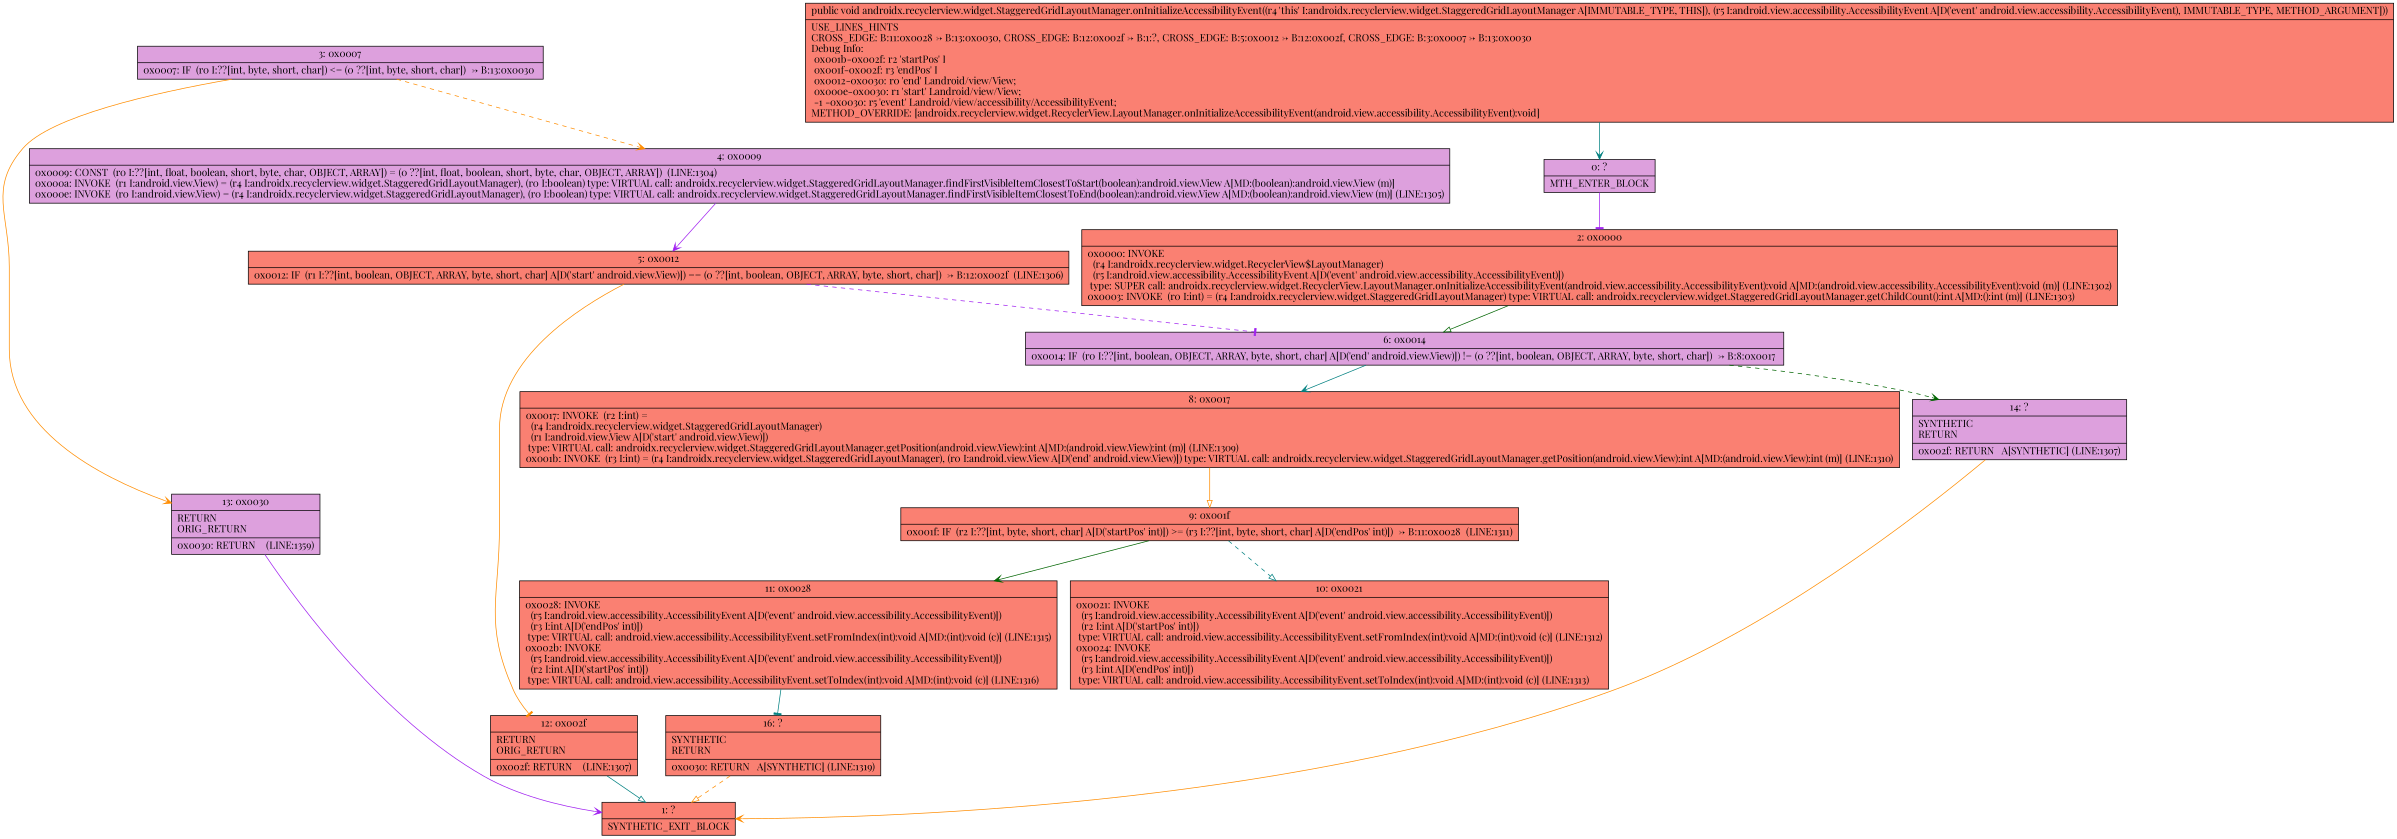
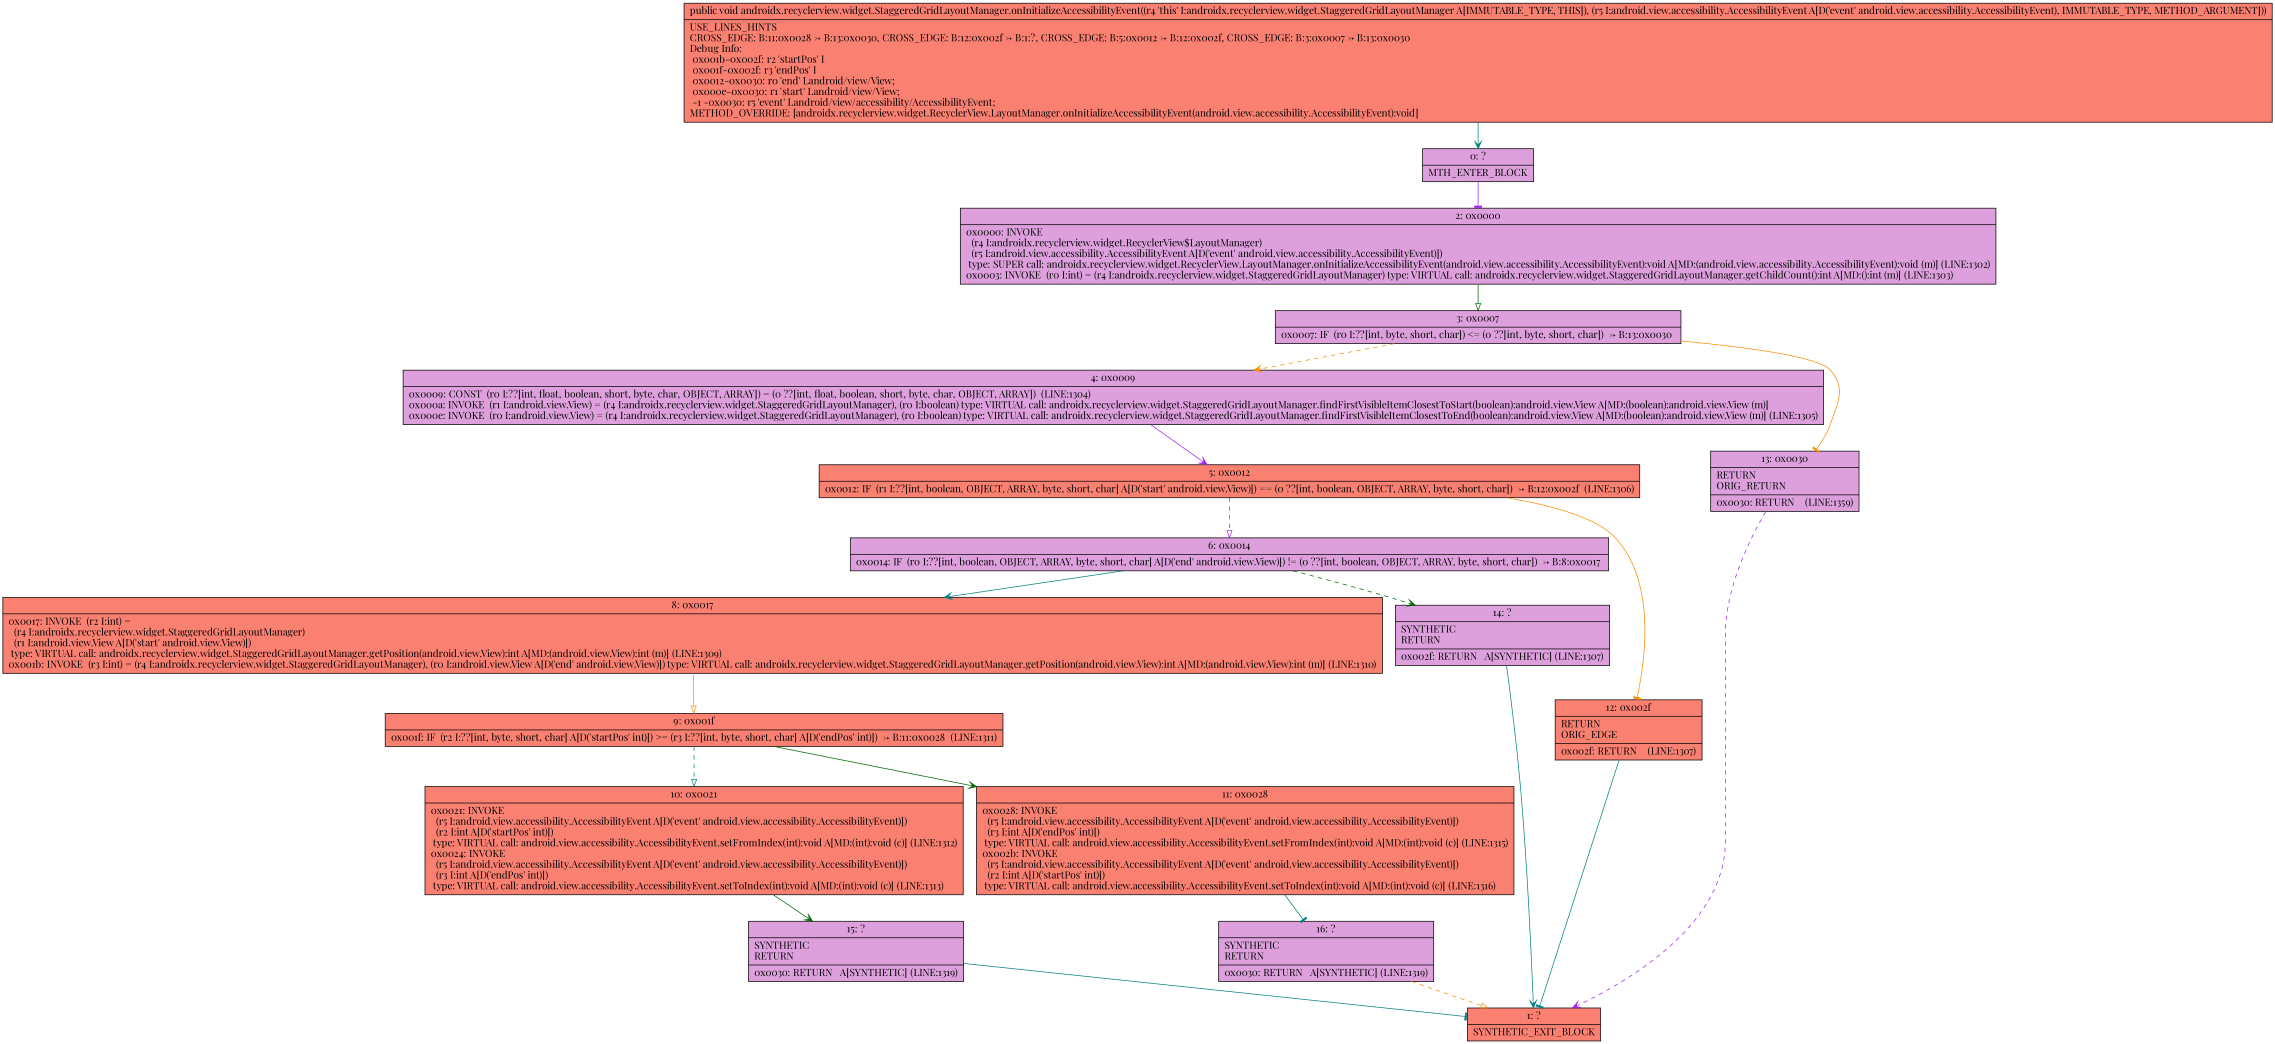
edge "3: 0x0007" -> "13: 0x0030": arrowhead vee -> tee
node "2: 0x0000": fillcolor salmon -> plum
edge "5: 0x0012" -> "6: 0x0014": arrowhead tee -> onormal
edge "2: 0x0000" -> "6: 0x0014": now "2: 0x0000" -> "3: 0x0007"
edge "13: 0x0030" -> "1: ?": style solid -> dashed
node "16: ?": fillcolor salmon -> plum
node "12: 0x002f": text "ORIG_RETURN" -> "ORIG_EDGE"
edge "14: ?" -> "1: ?": color darkorange -> teal
edge "12: 0x002f" -> "1: ?": arrowhead onormal -> tee
node "15: ?": added
